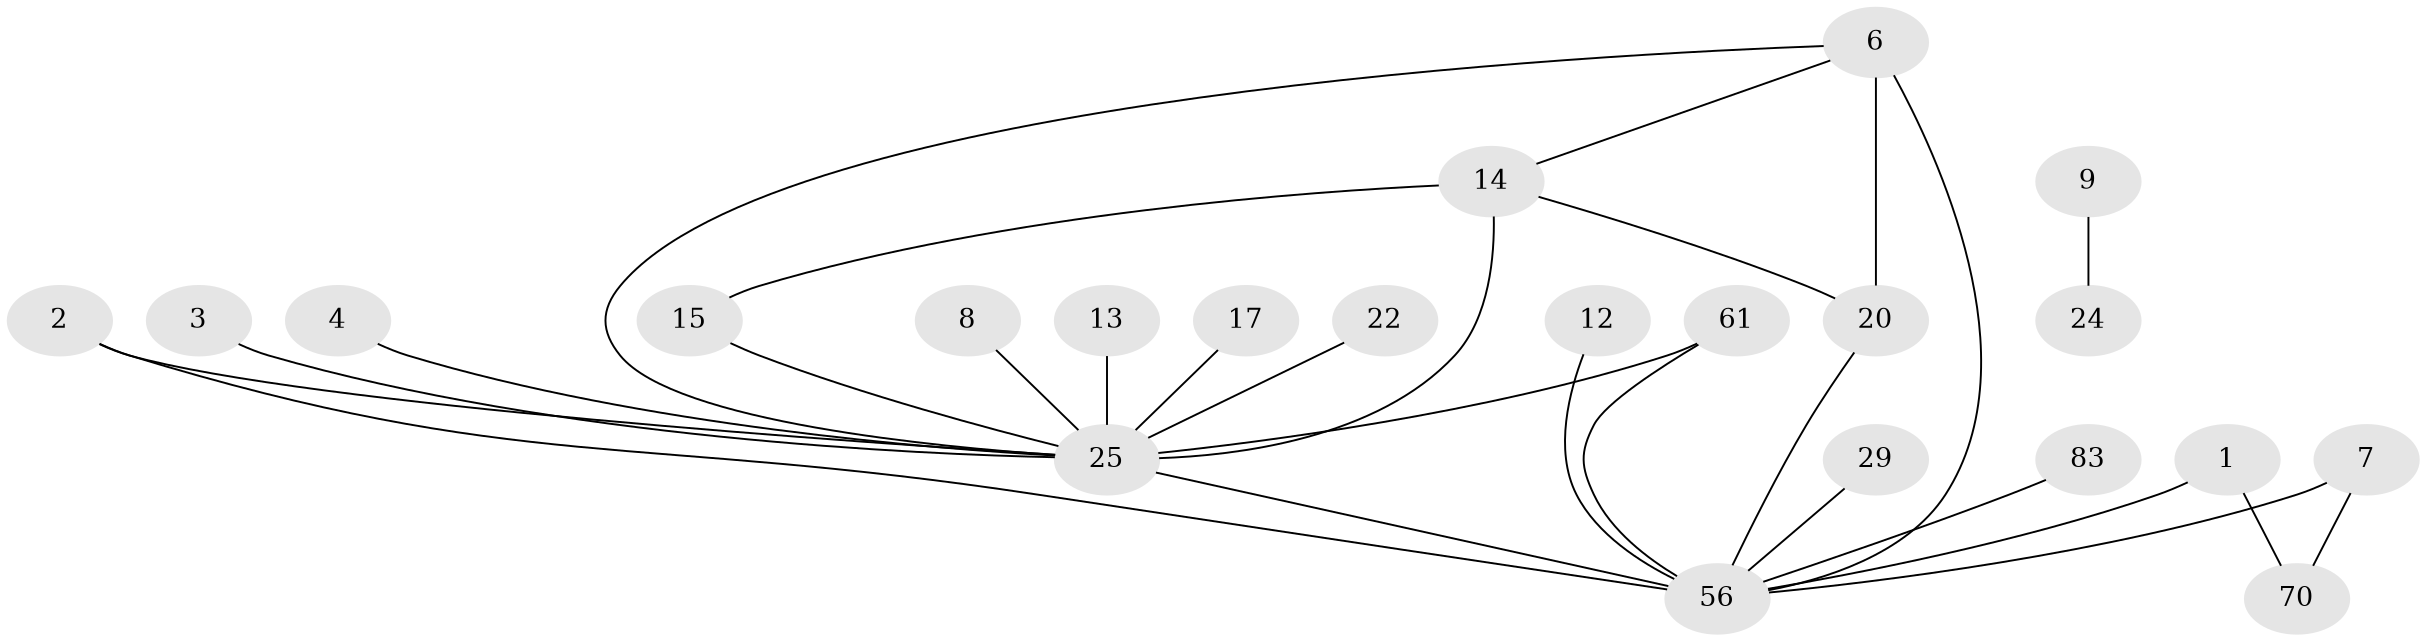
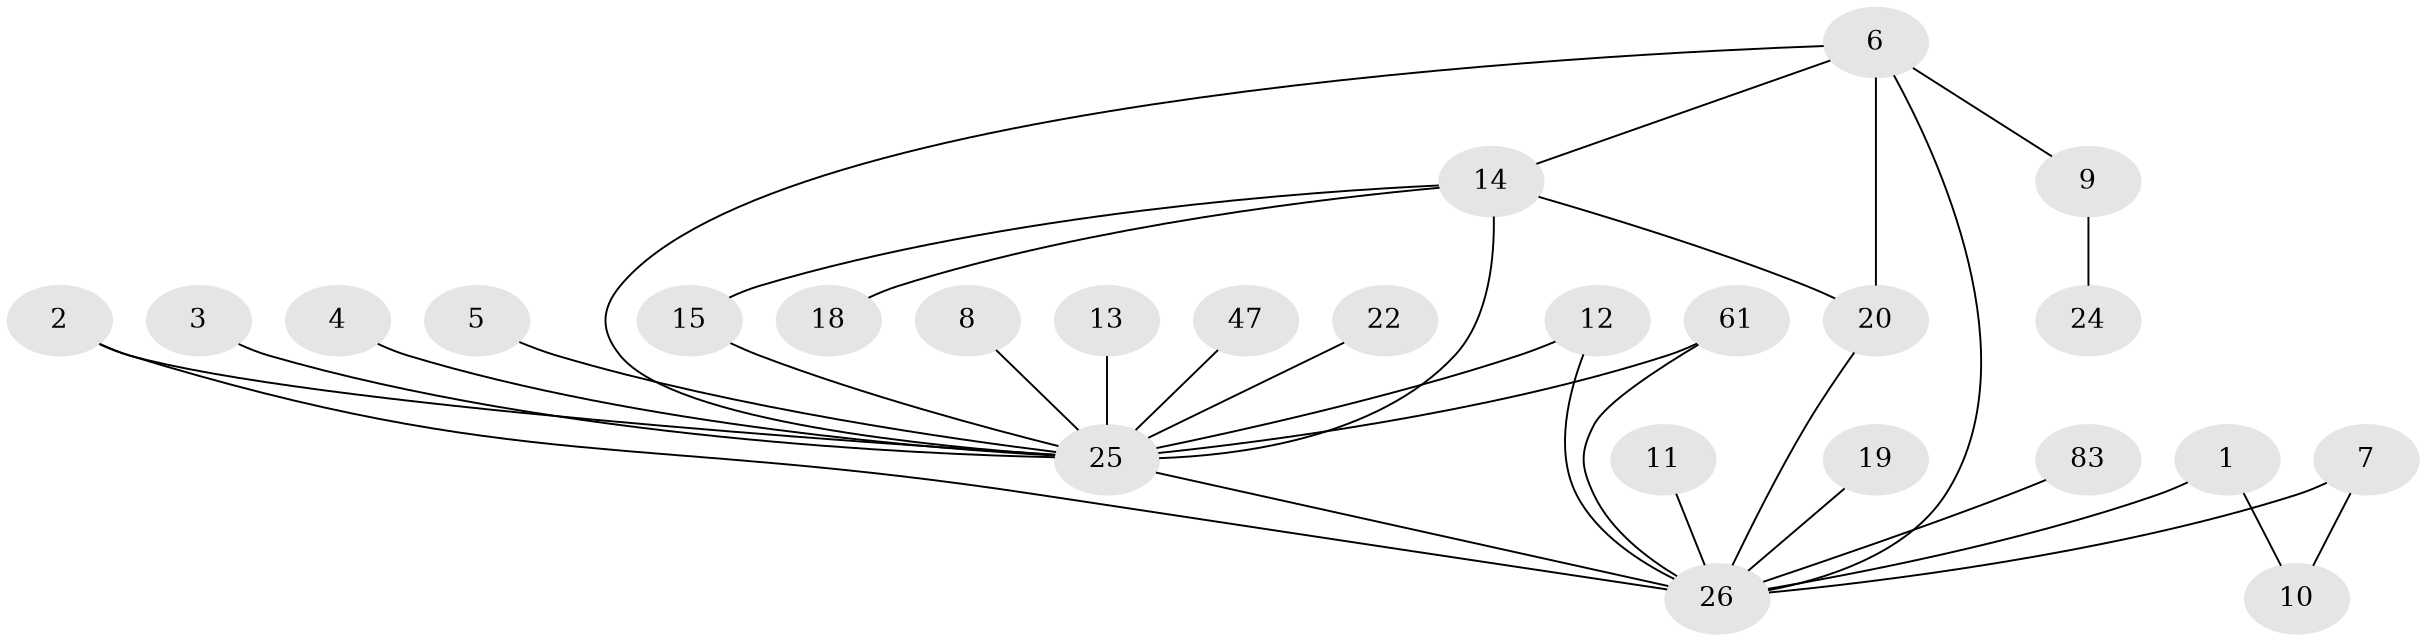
edge "6" -- "9": added
node "5": added
node "18": added
node "17": label "17" -> "47"
edge "12" -- "25": added
node "11": added
node "29": label "29" -> "19"
node "56": label "56" -> "26"
node "70": label "70" -> "10"
